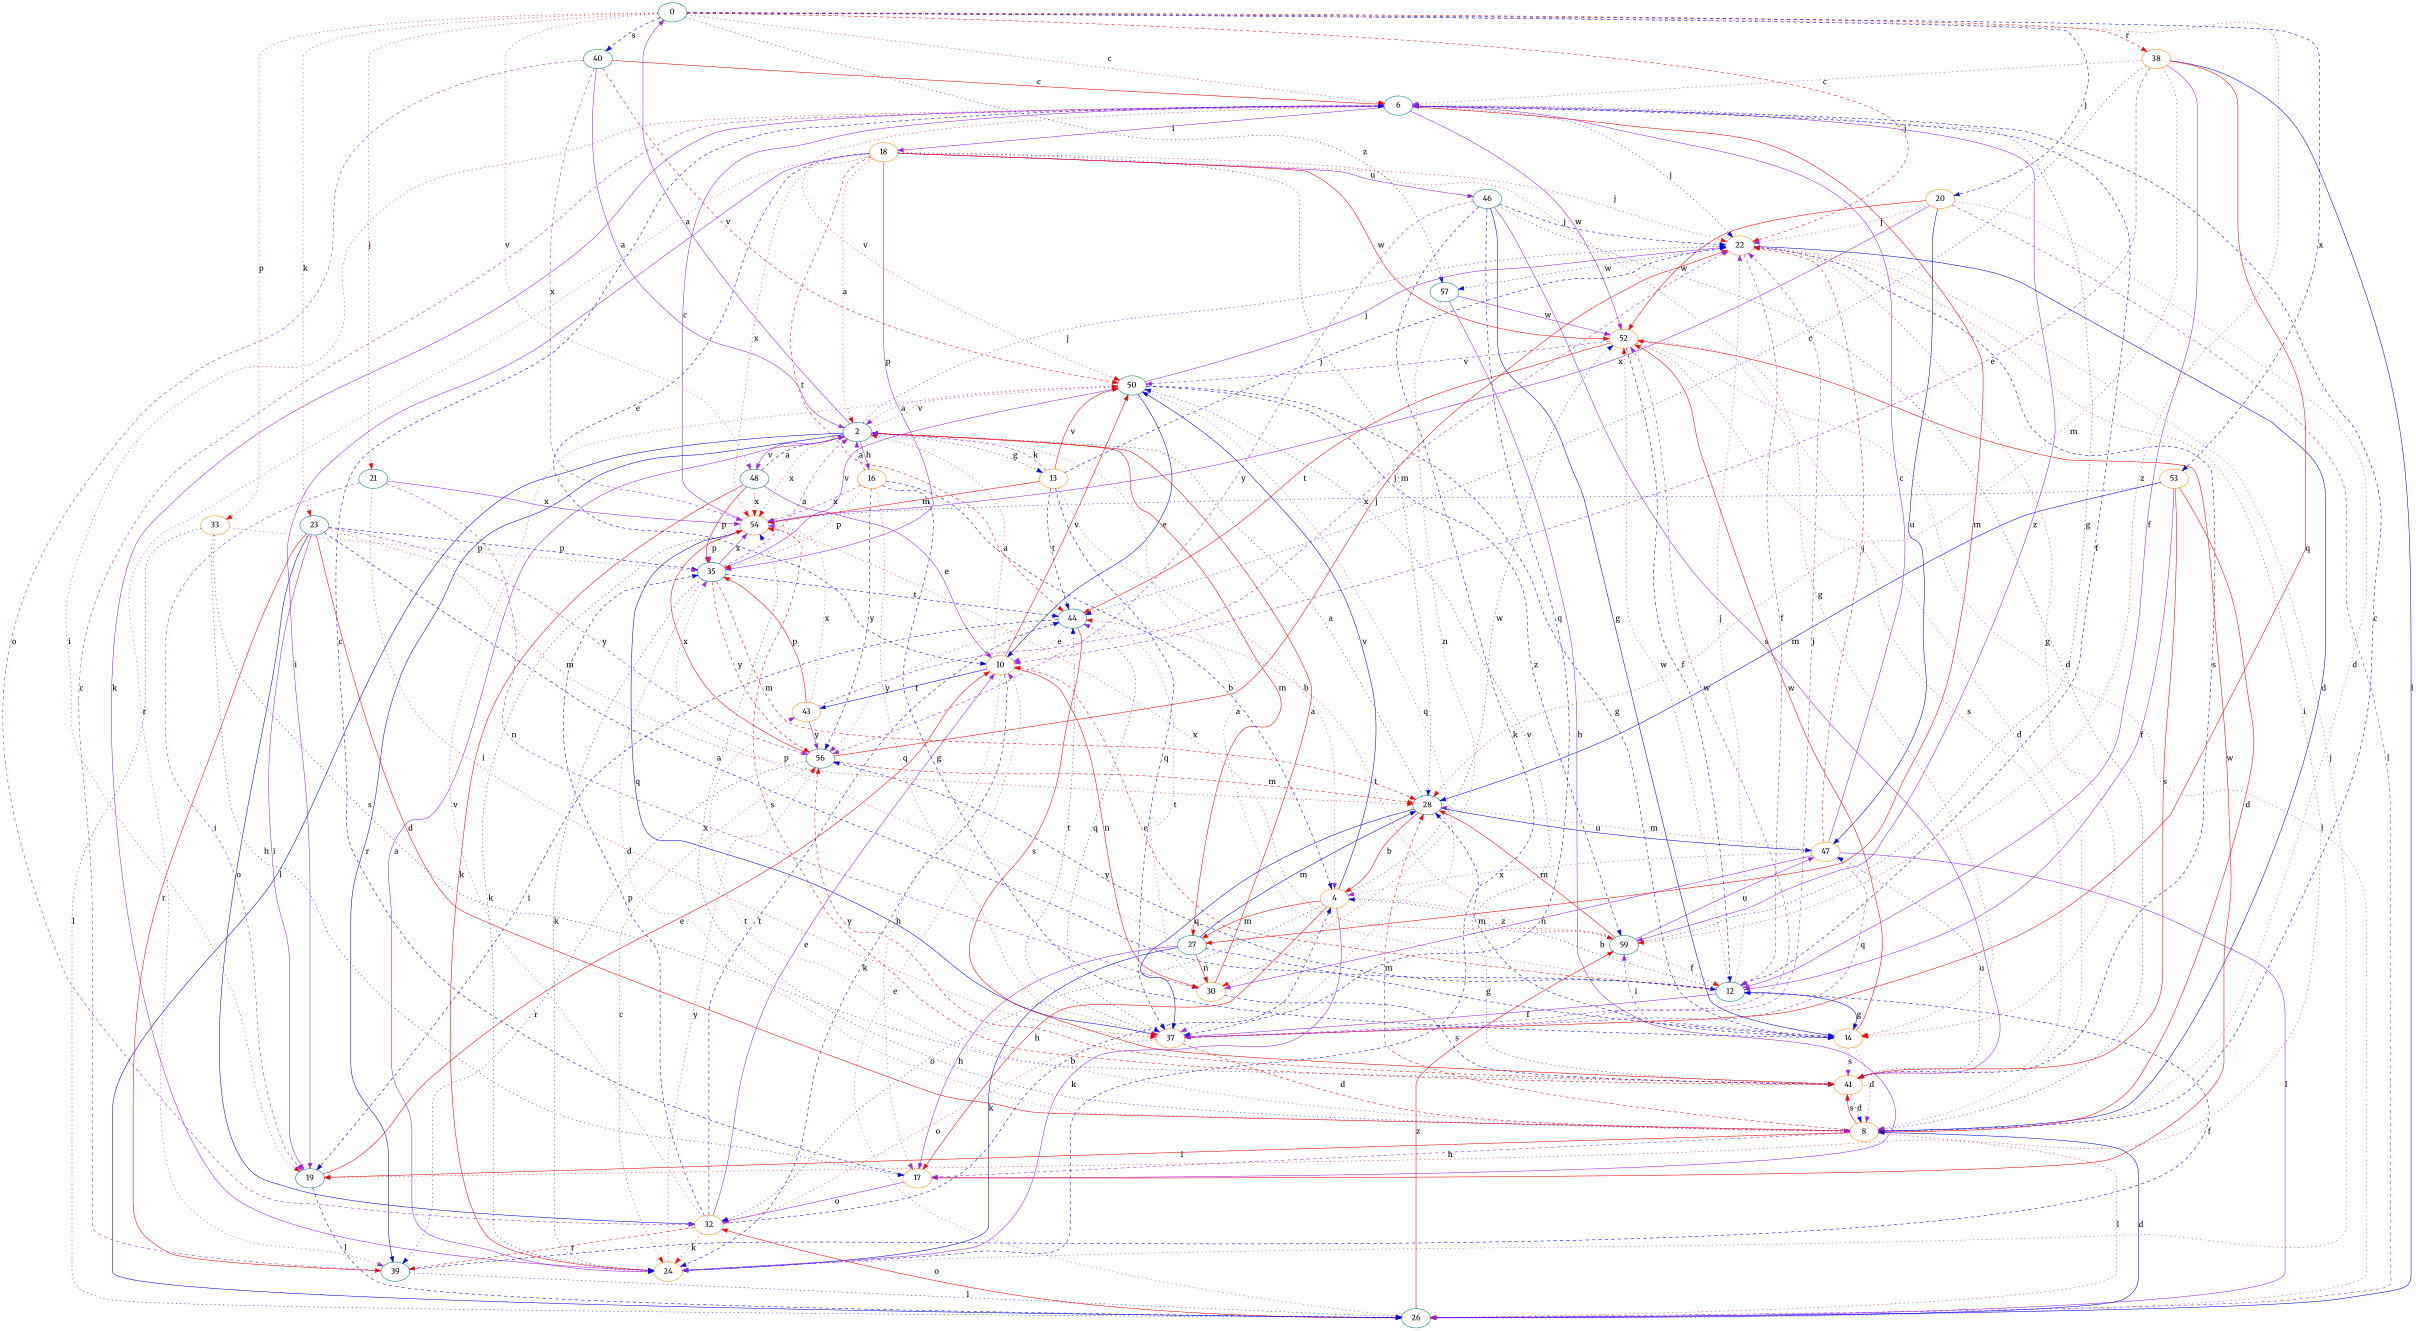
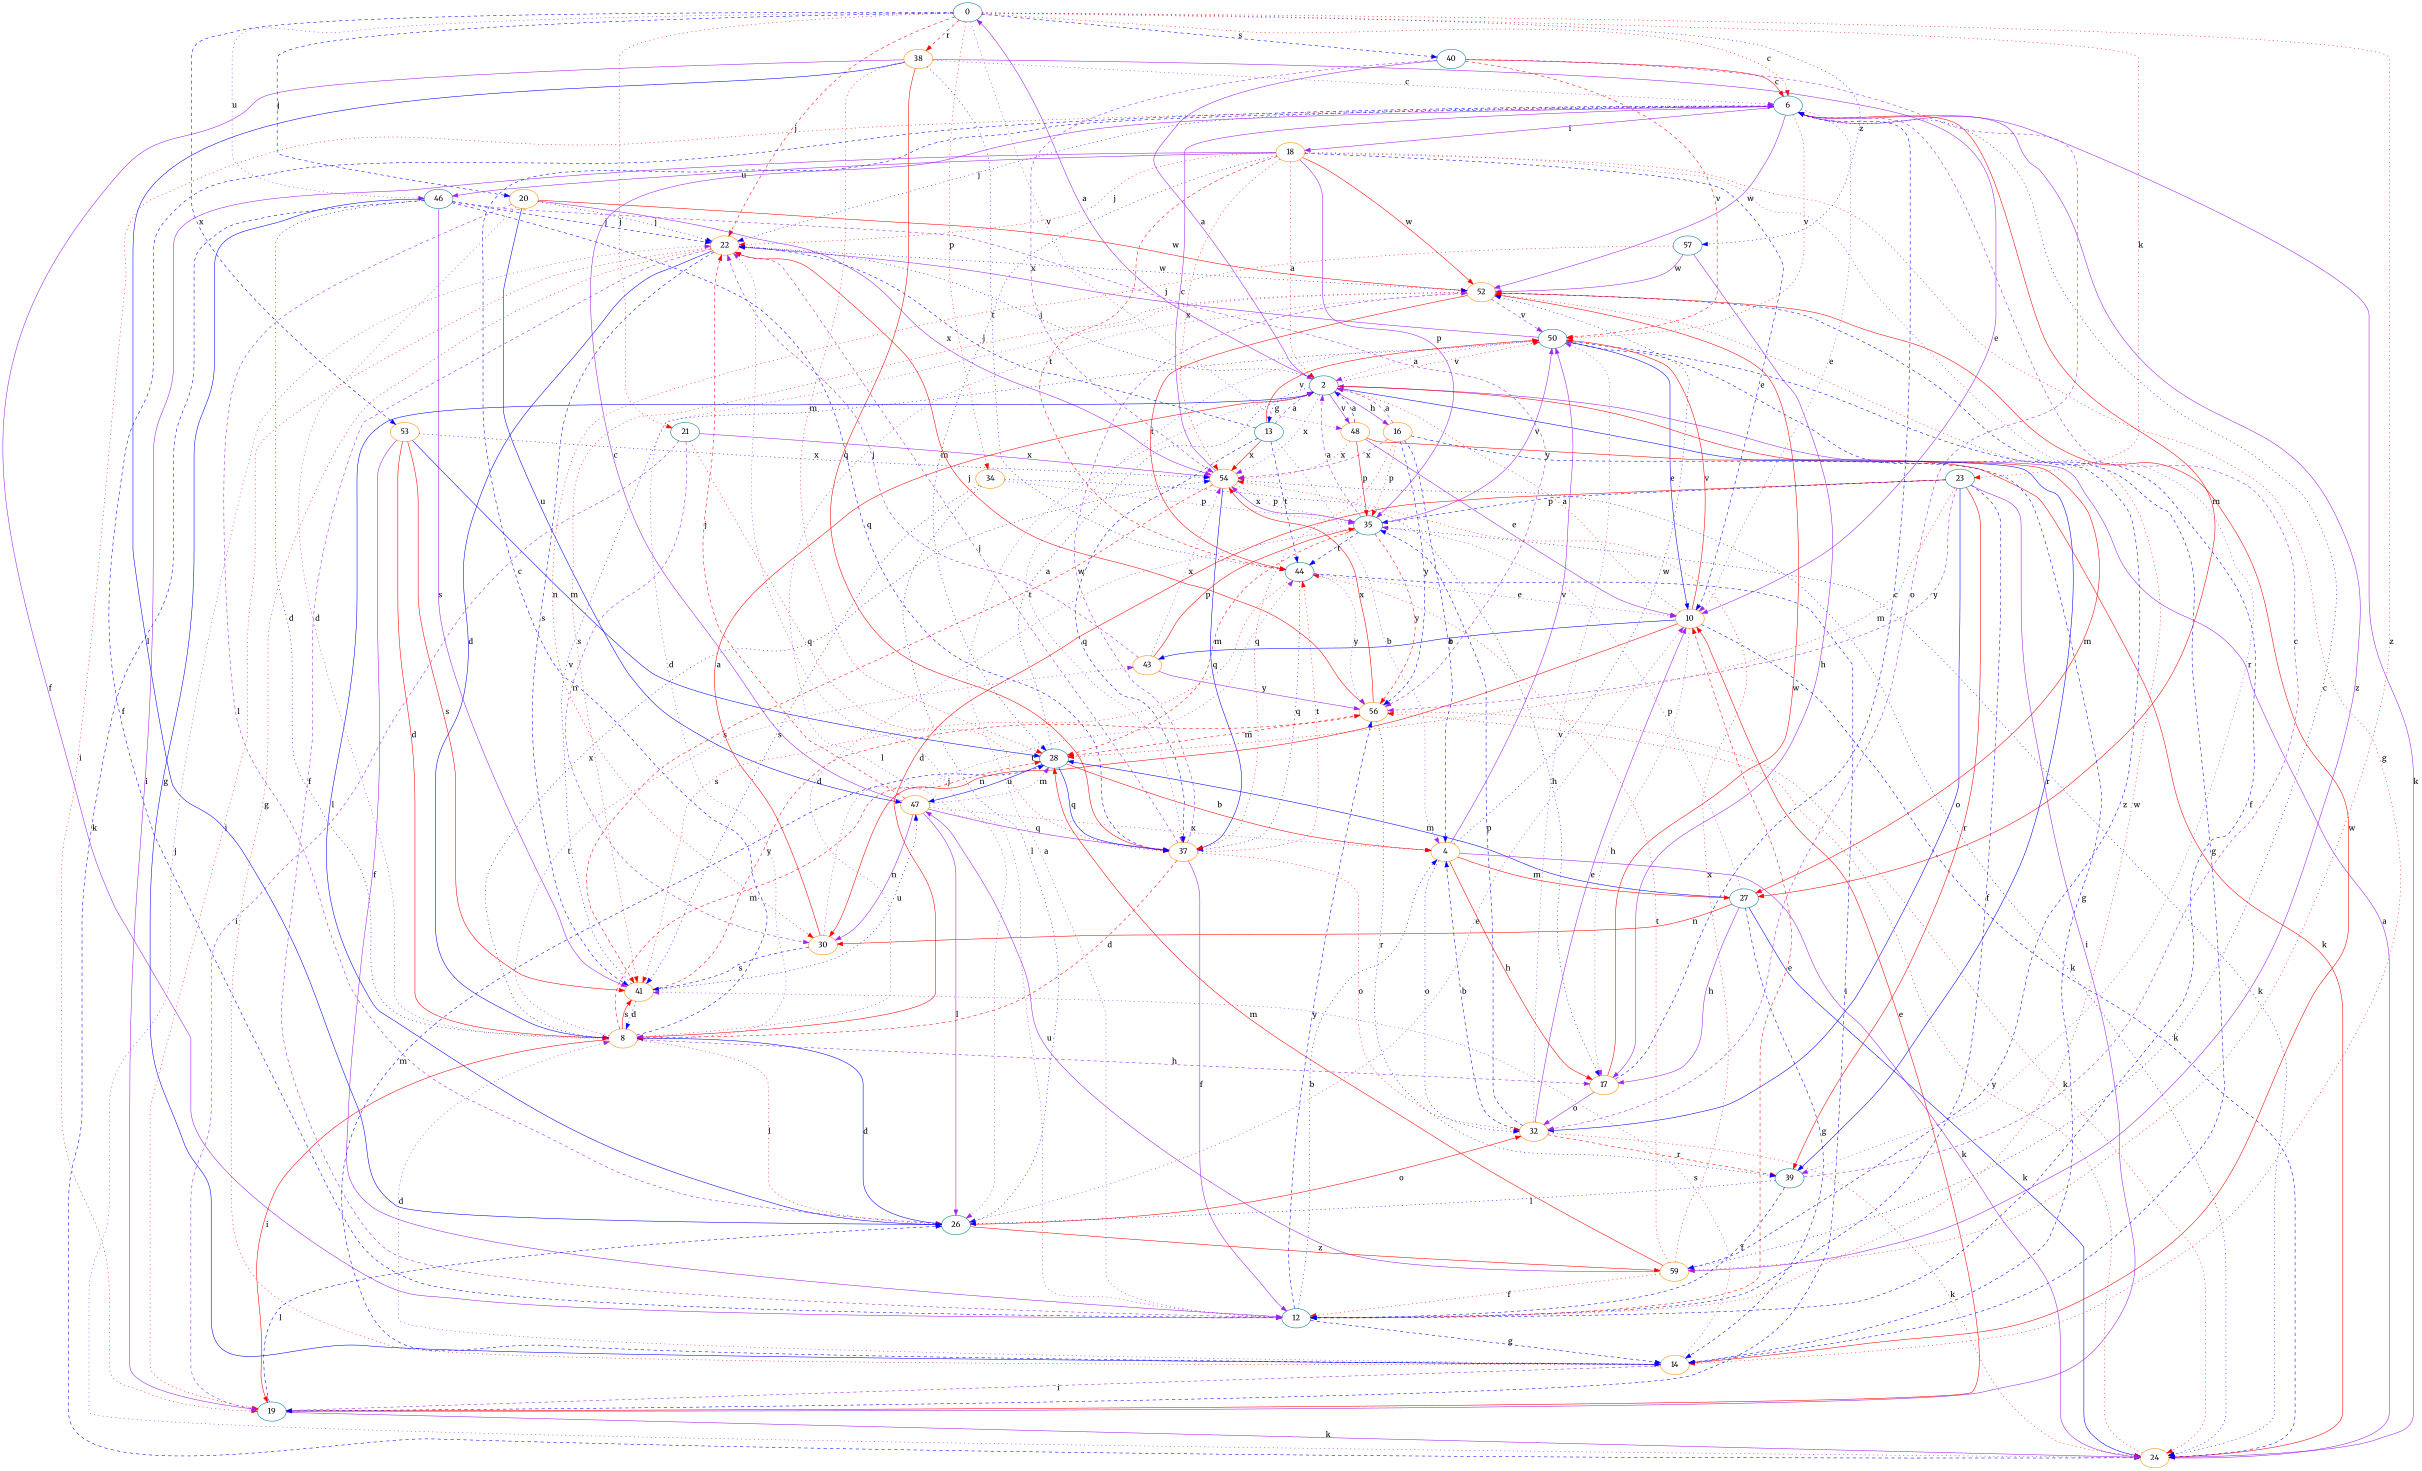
edge "0" -> "46": added, label "u"
edge "20" -> "22": color purple -> blue
edge "22" -> "57": now "22" -> "52"
edge "38" -> "44": label "c" -> "t"
edge "6" -> "10": added, label "e"
edge "13" -> "2": label "k" -> "a"
edge "2" -> "54": color red -> purple
node "48": color teal -> darkorange
node "13": color darkorange -> teal
edge "38" -> "10": style dashed -> solid
edge "13" -> "54": label "m" -> "x"
node "33": label "33" -> "34"
edge "59" -> "6": label "g" -> "c"
edge "4" -> "50": color blue -> purple
edge "50" -> "37": label "q" -> "t"
edge "21" -> "37": label "i" -> "q"
edge "23" -> "12": label "a" -> "f"
node "56": color teal -> darkorange
edge "32" -> "44": removed, label "t"
edge "37" -> "44": color blue -> red
edge "4" -> "59": removed, label "z"
node "59": color teal -> darkorange
edge "12" -> "14": style solid -> dashed
edge "47" -> "37": style dashed -> solid
edge "56" -> "24": label "c" -> "k"
edge "12" -> "37": reversed
edge "14" -> "59": now "14" -> "19"
edge "44" -> "41": style solid -> dotted
edge "19" -> "24": added, label "k"
